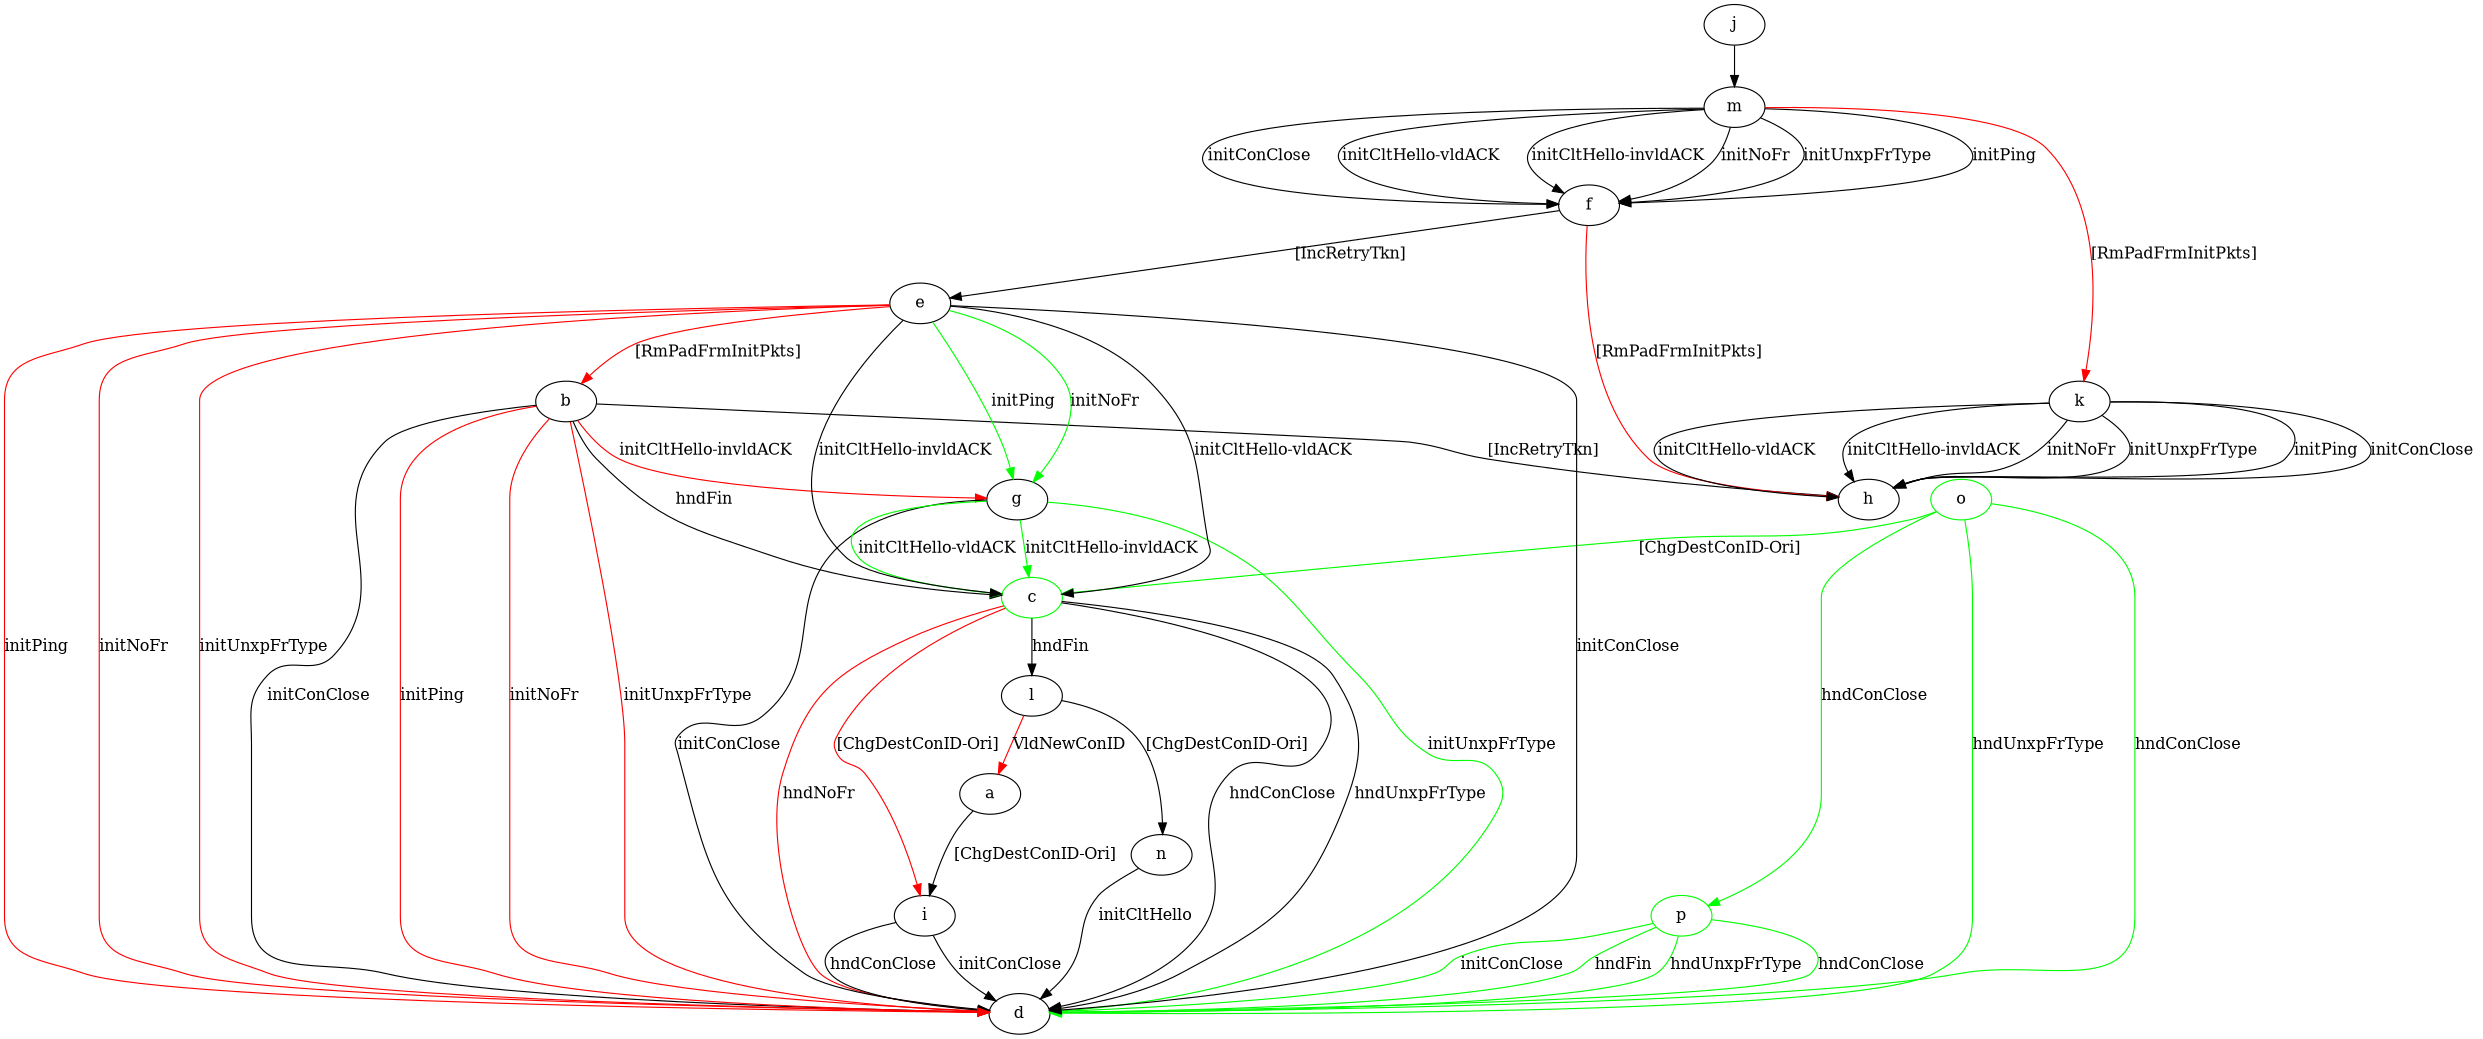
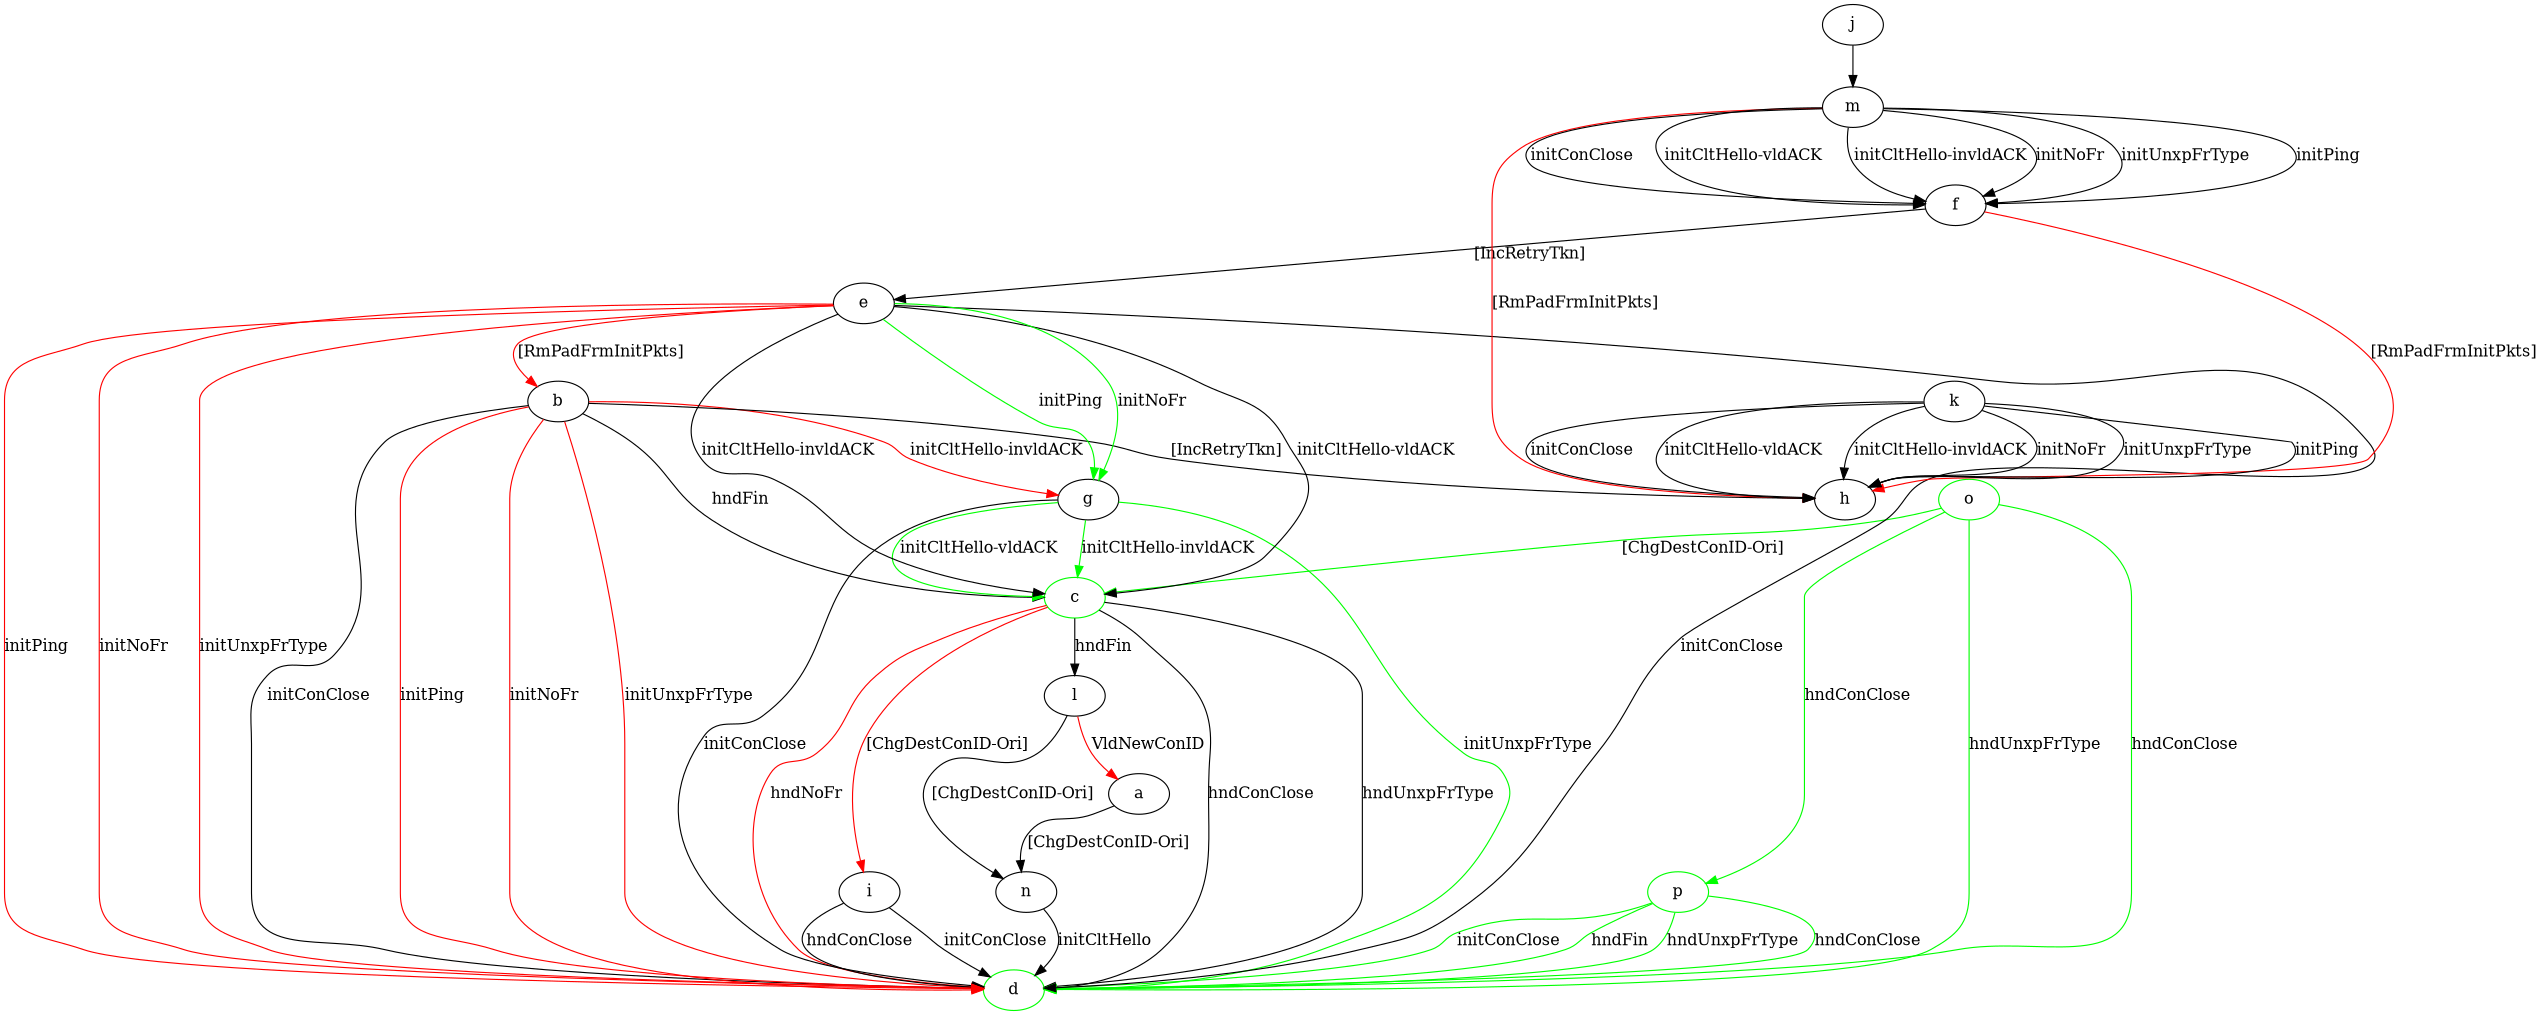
edge "m" -> "k": now "m" -> "h"
edge "a" -> "i": now "a" -> "n"
node "d": color black -> green
